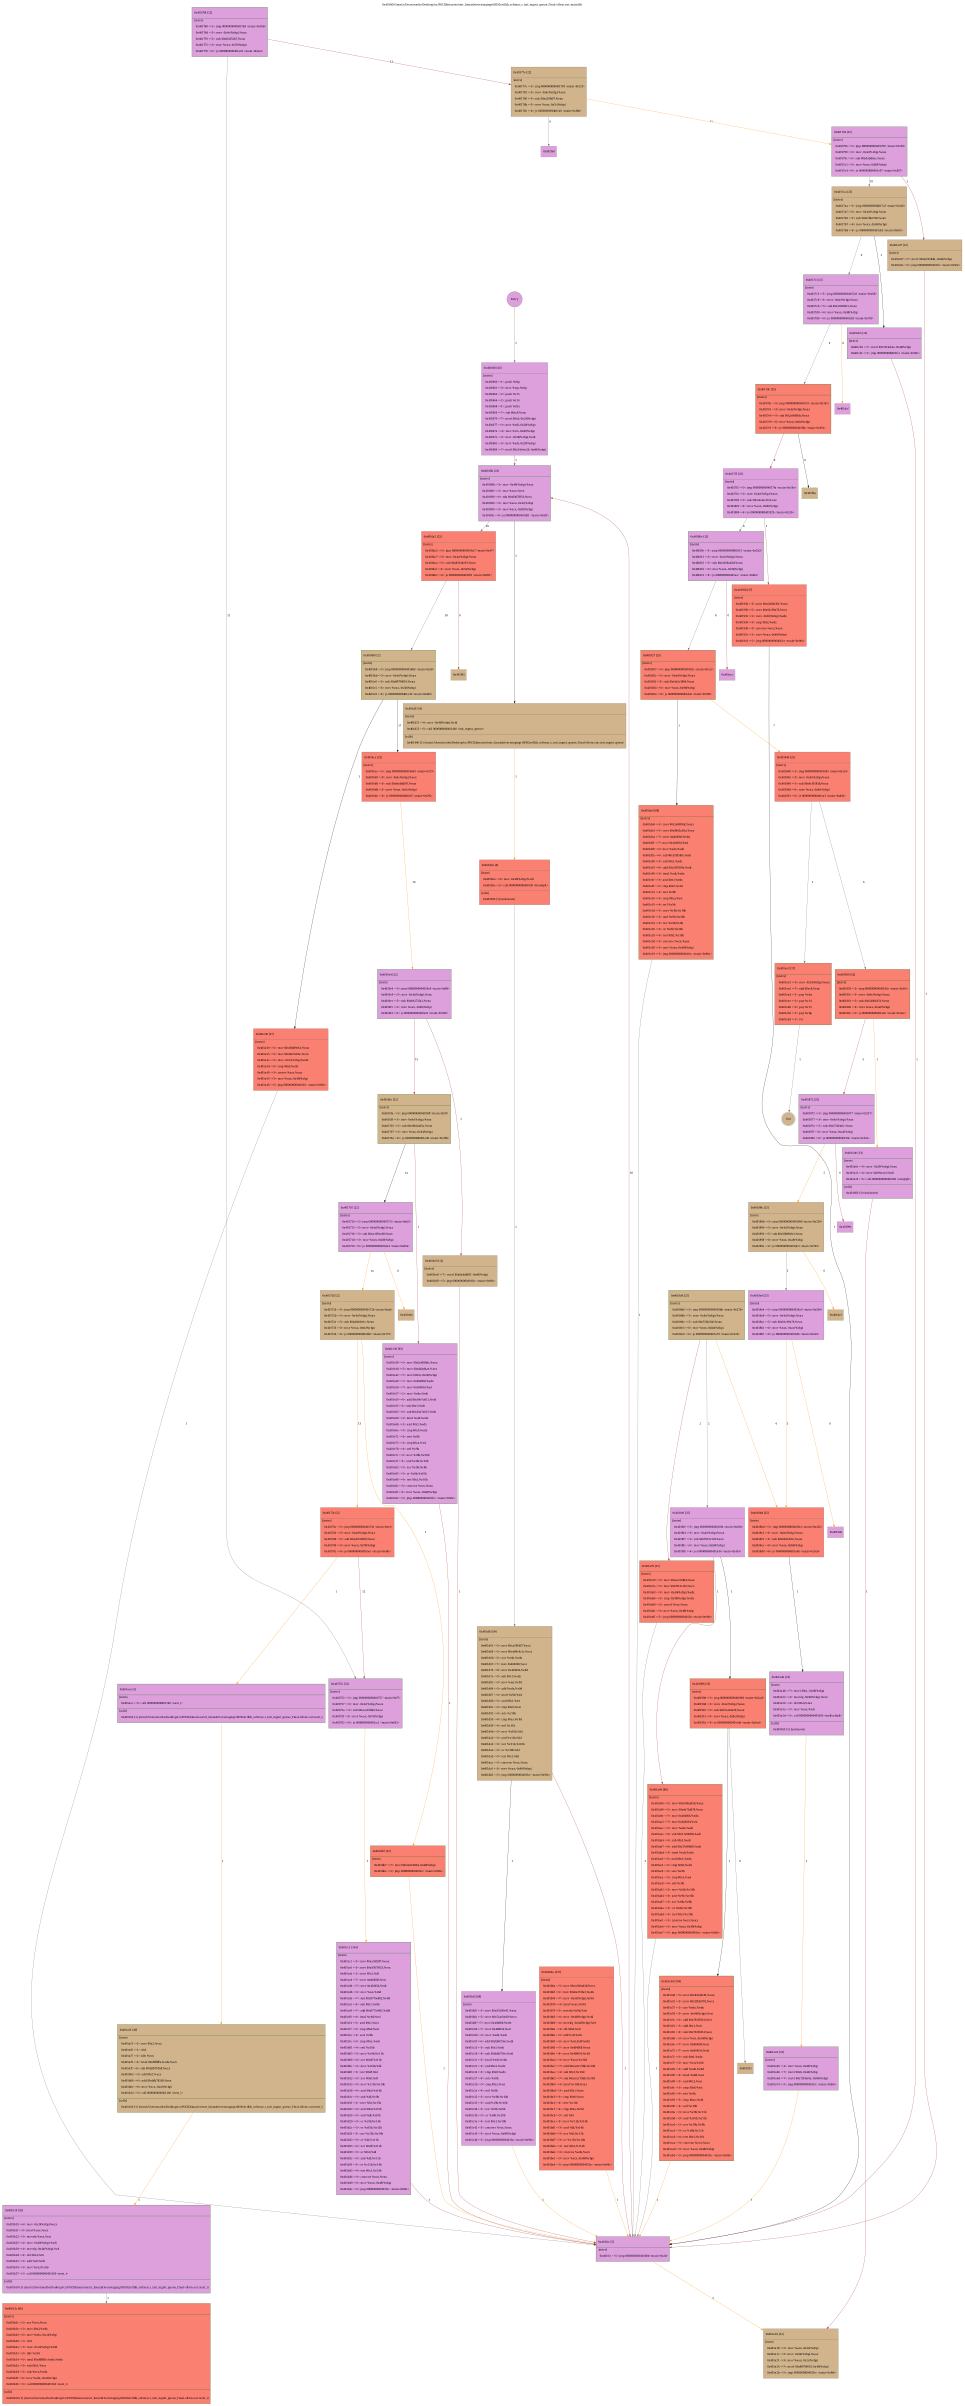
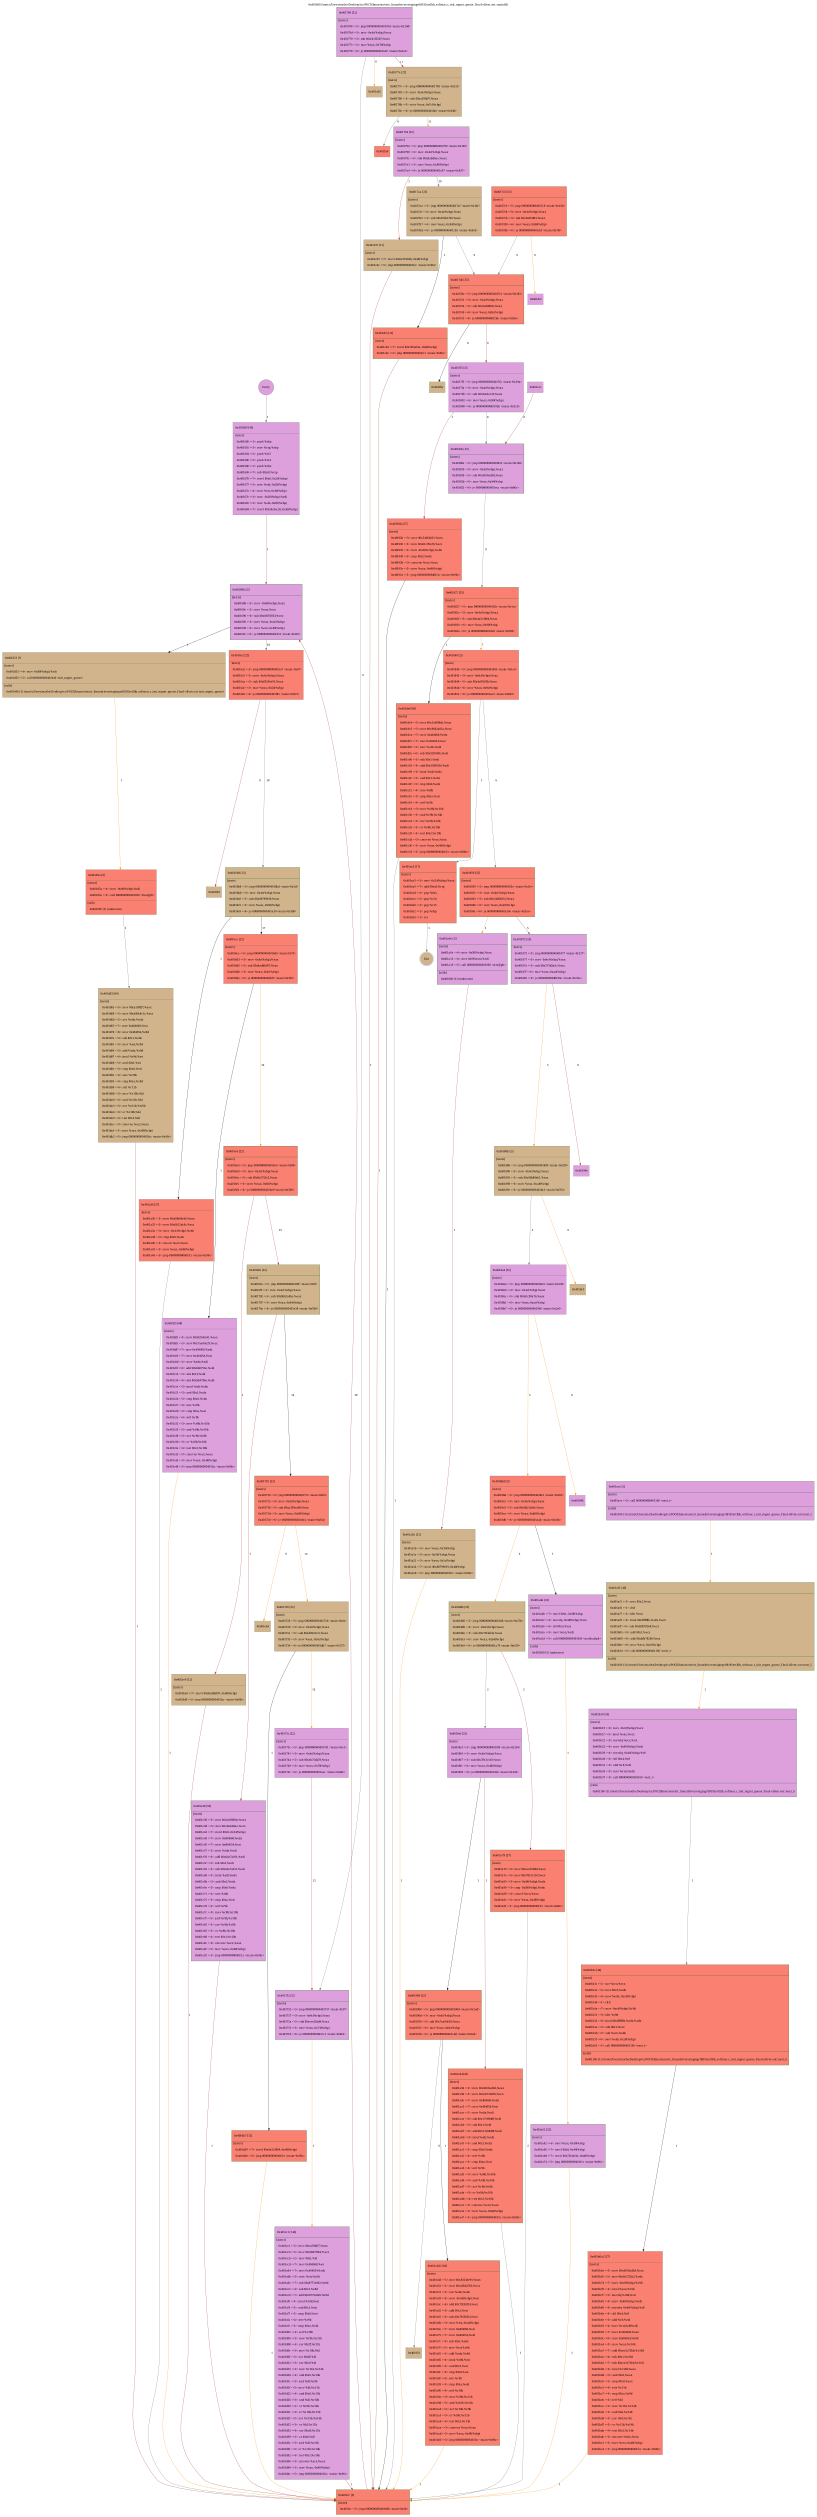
node "0x401a02": added
node "0x401fa0": fillcolor plum -> salmon
edge "0x4017aa [25]" -> "0x4017c3 [25]": now "0x4017aa [25]" -> "0x4017dc [25]"
node "0x4017c3 [25]": fillcolor plum -> salmon
node "0x401cb5 [12]": fillcolor plum -> salmon
edge "0x40180e [25]" -> "0x401ecc": reversed
node "0x4016e4 [22]": fillcolor plum -> salmon
node "0x401710 [22]": fillcolor plum -> salmon
edge "0x4018d6 [25]" -> "0x4018bd [25]": reversed
node "0x40173c [22]": fillcolor salmon -> plum
edge "0x401726 [22]" -> "0x401db7 [12]": color darkorange -> black
edge "0x40173c [22]" -> "0x401aec [5]": removed, label "1"
edge "0x401d63 [84]" -> "0x401bf5 [88]": now "0x4016ce [22]" -> "0x401bf5 [88]"
edge "0x401b3c [46]" -> "0x401b6a [127]": added, label "1"
node "0x401fcc [5]": fillcolor plum -> salmon
edge "0x401fcc [5]" -> "0x401a1b [21]": reversed
